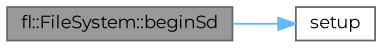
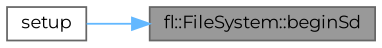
edge "fl::FileSystem::beginSd" -> "setup": reversed
